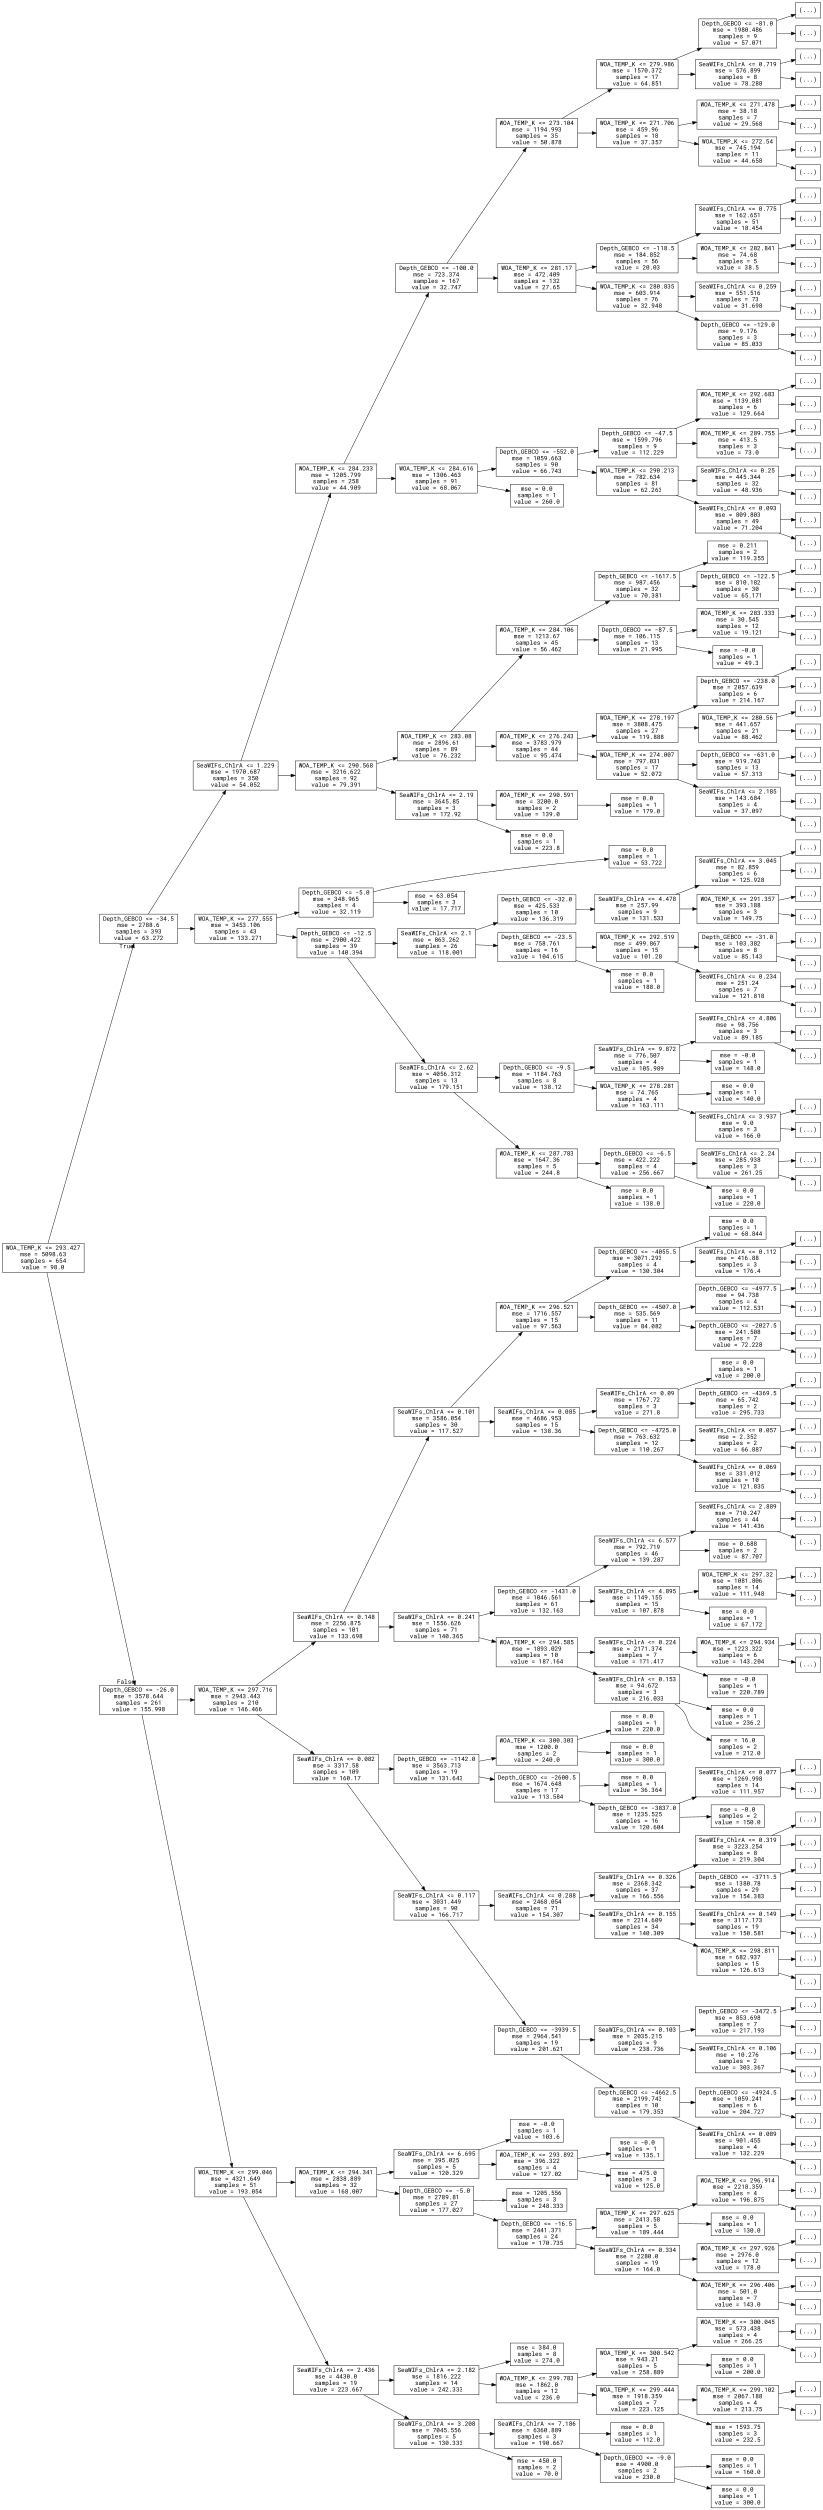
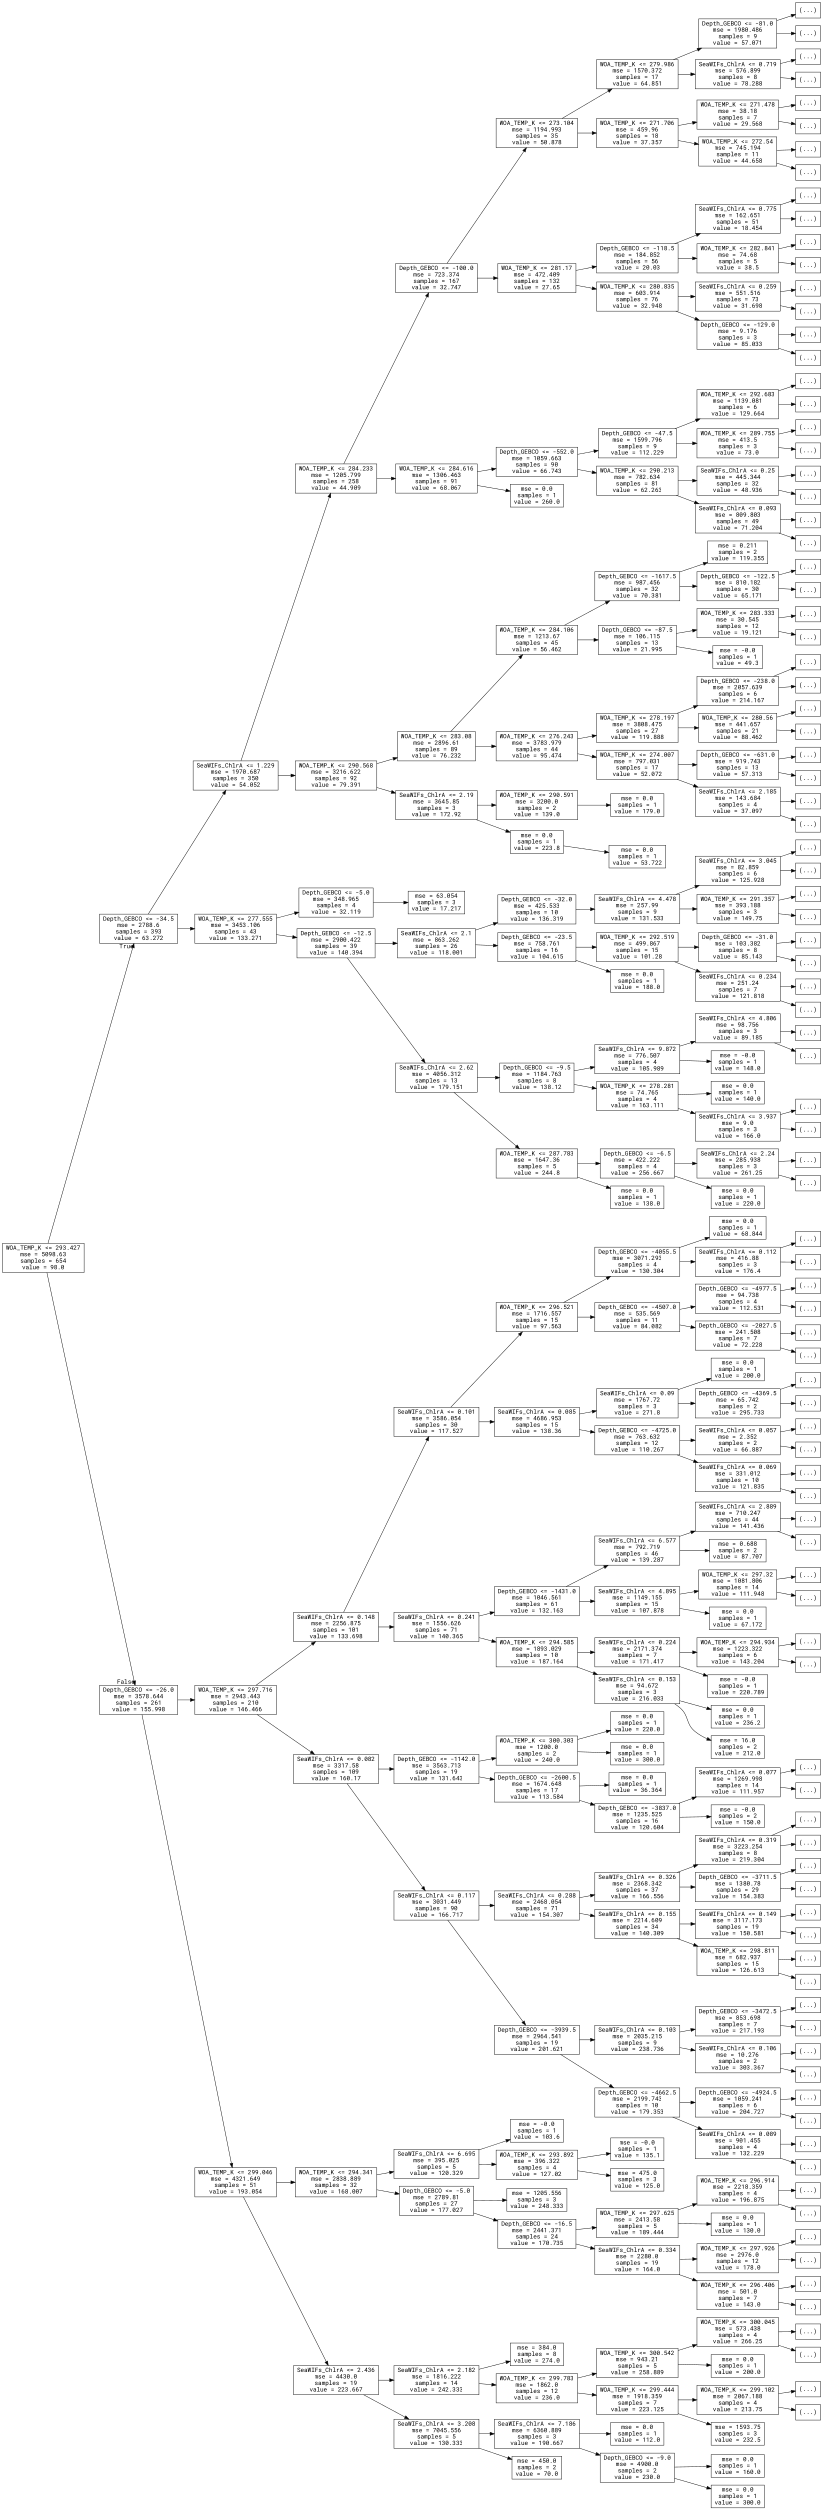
edge "Depth_GEBCO <= -5.0 mse = 348.965 samples = 4 value = 32.119" -> "mse = 0.0 samples = 1 value = 53.722": now "mse = 0.0 samples = 1 value = 223.8" -> "mse = 0.0 samples = 1 value = 53.722"
node "mse = 63.054 samples = 3 value = 17.717": label "mse = 63.054 samples = 3 value = 17.717" -> "mse = 63.054 samples = 3 value = 17.217"
